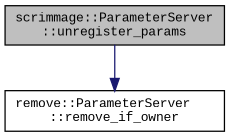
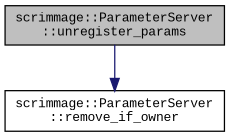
node "remove::ParameterServer ::remove_if_owner": label "remove::ParameterServer ::remove_if_owner" -> "scrimmage::ParameterServer ::remove_if_owner"
